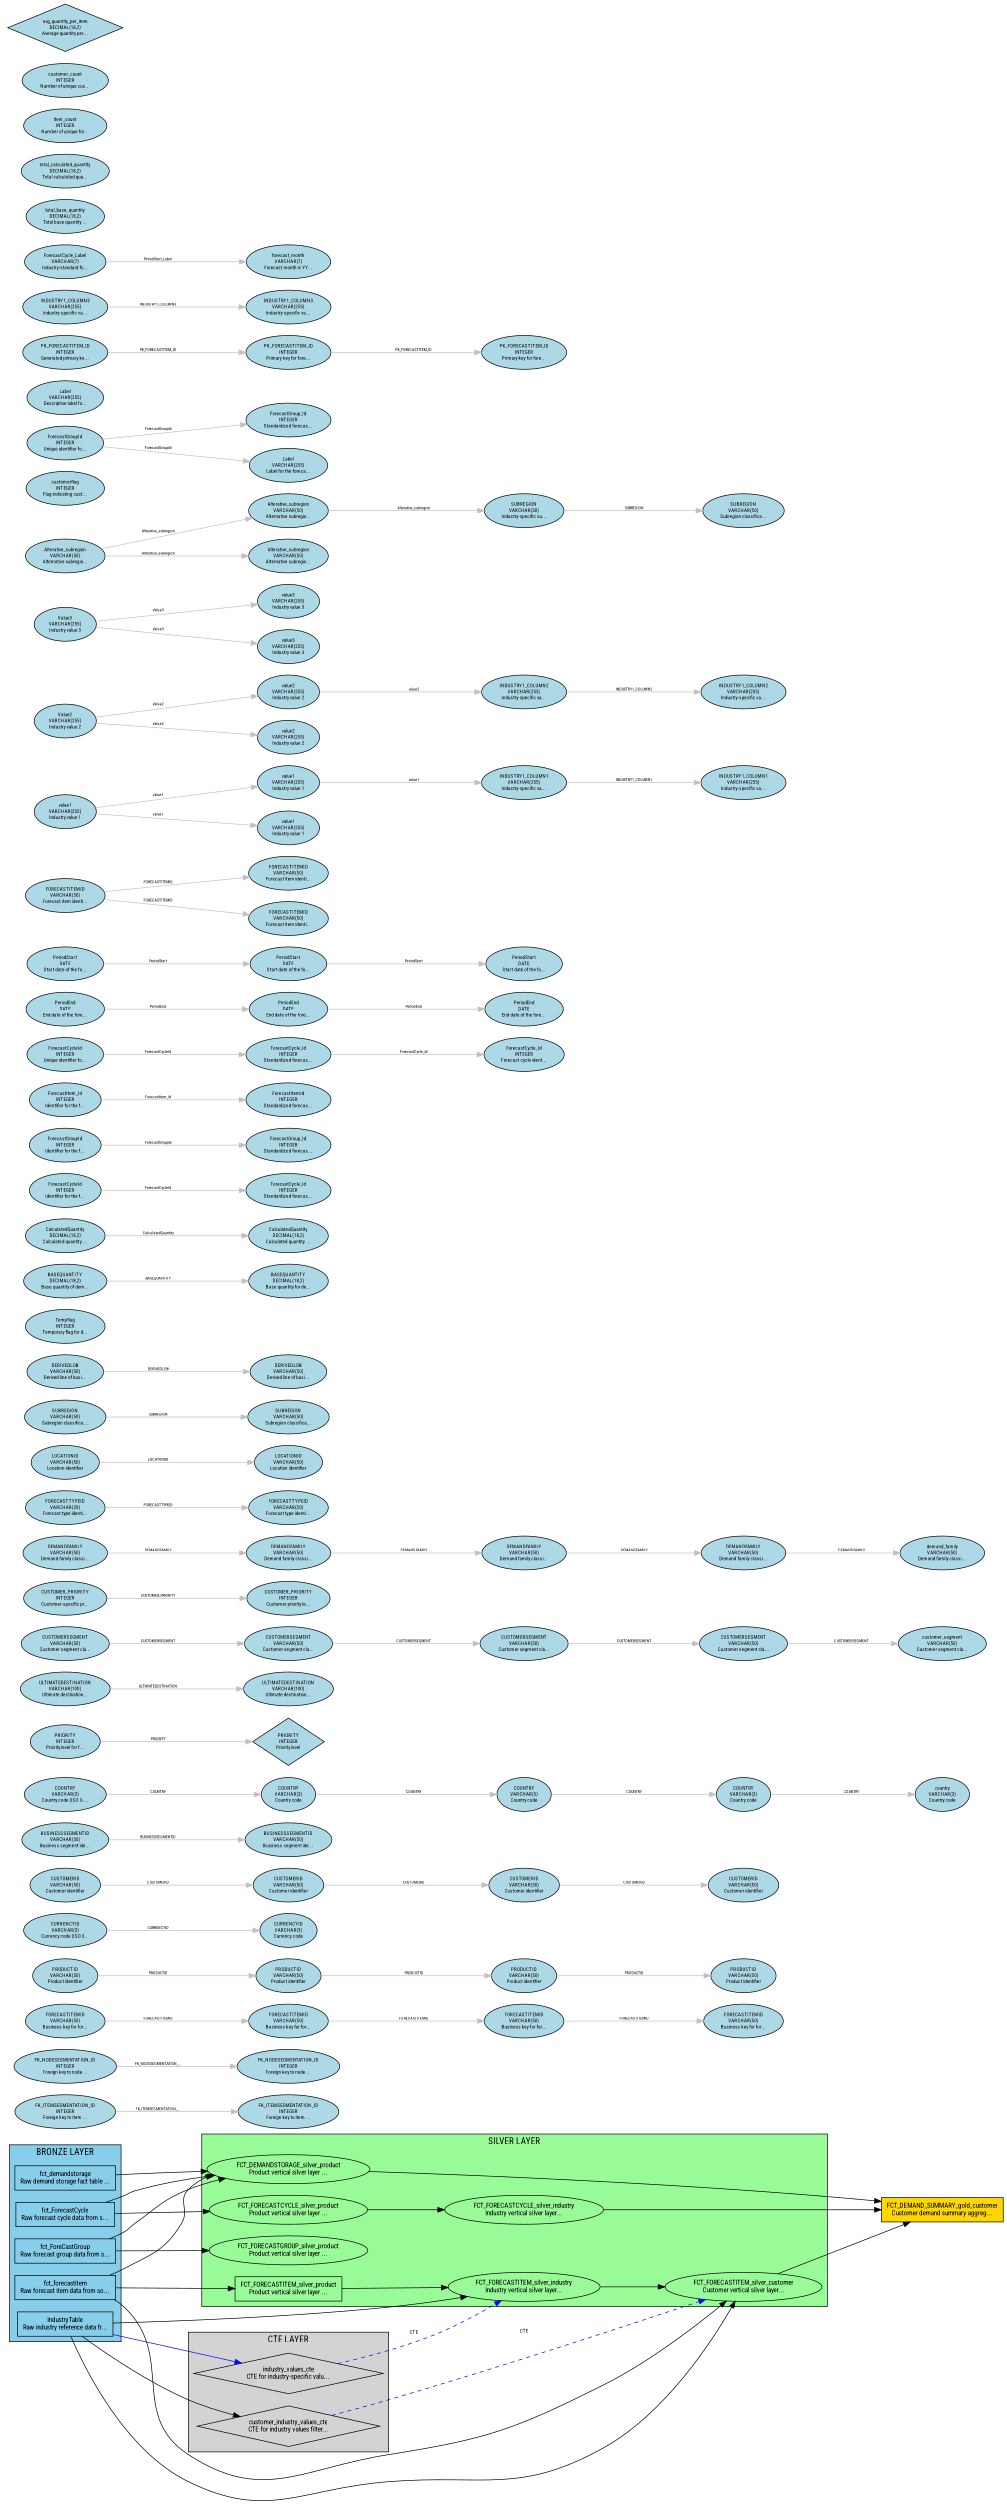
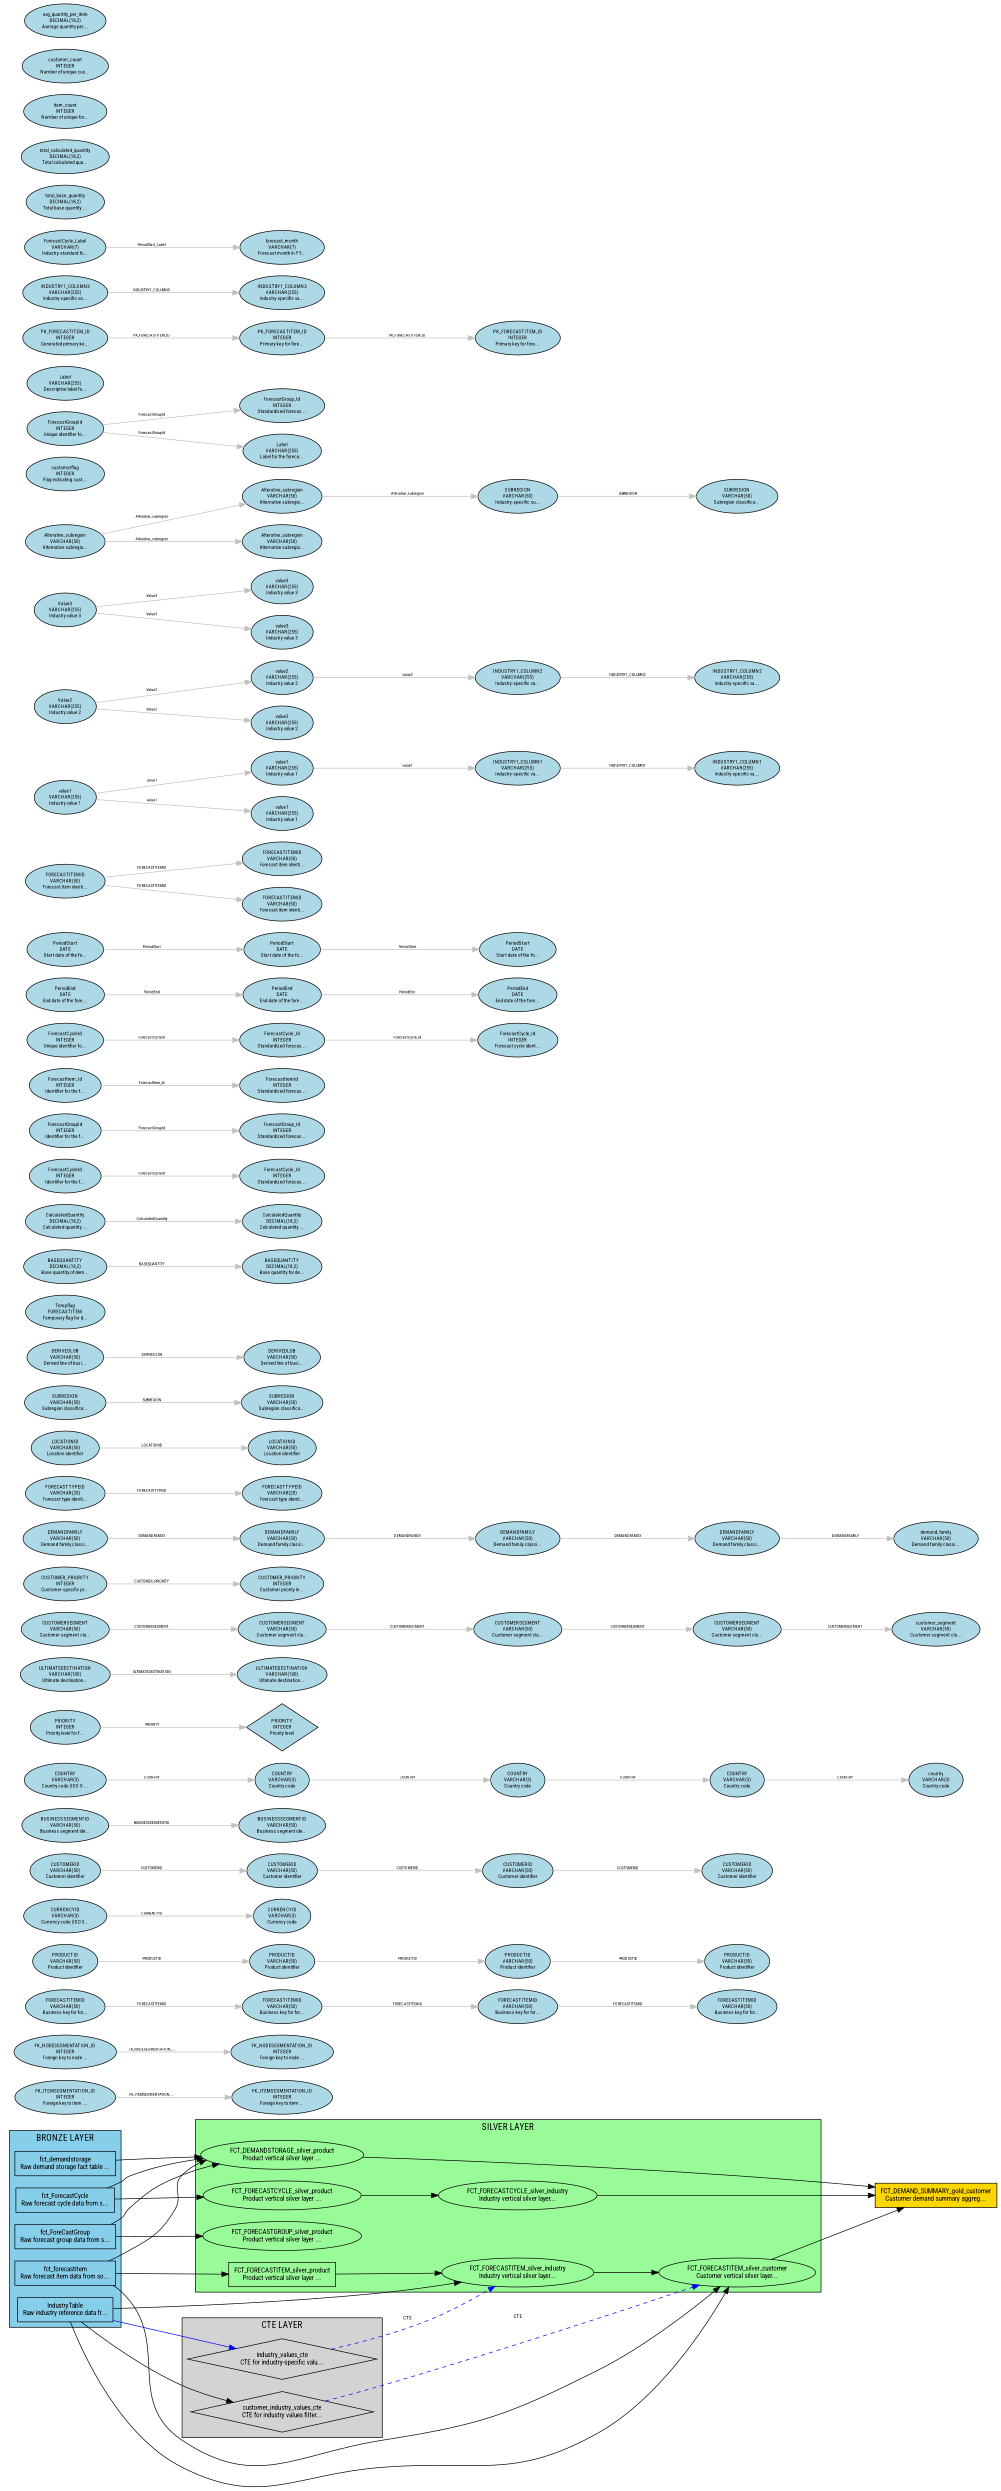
node "avg_quantity_per_item DECIMAL(18,2) Average quantity per...": shape diamond -> ellipse
node "Tempflag INTEGER Temporary flag for d...": label "Tempflag INTEGER Temporary flag for d..." -> "Tempflag FORECASTITEM Temporary flag for d..."
